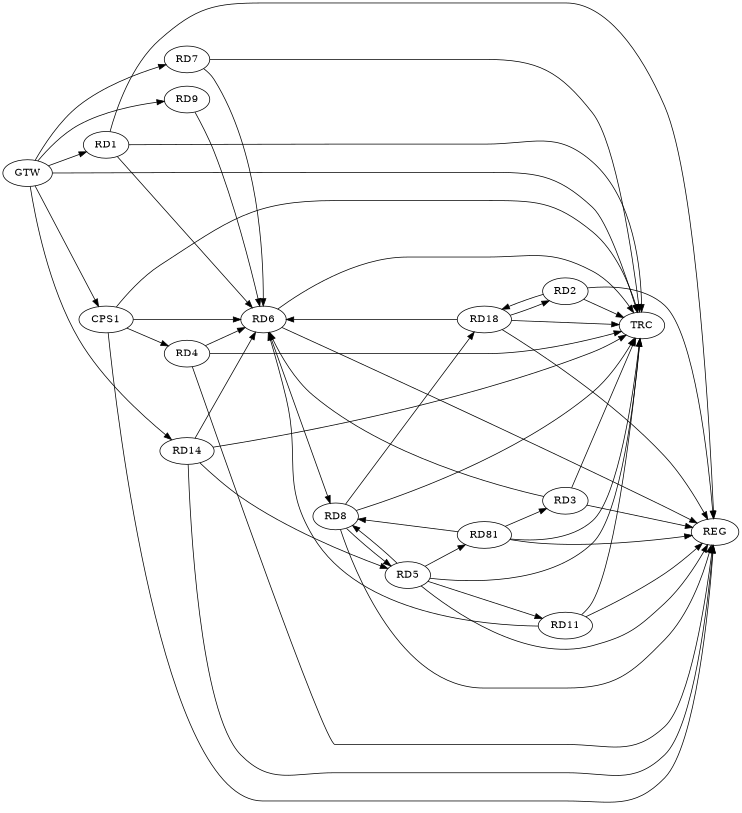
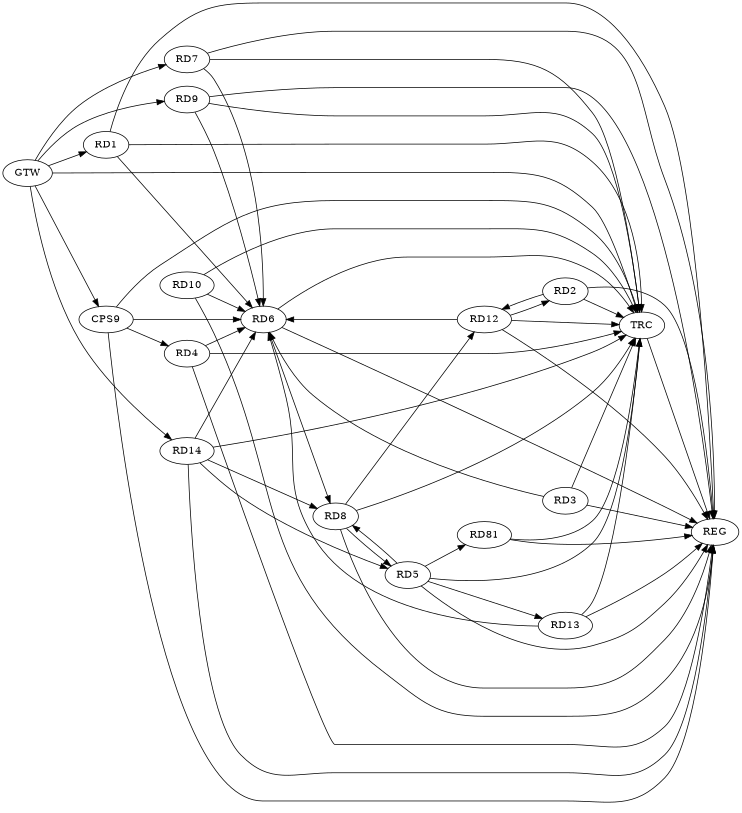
edge "RD7" -> "REG": added
edge "RD9" -> "TRC": added
edge "RD9" -> "REG": added
node "RD10": added
node "CPS1": label "CPS1" -> "CPS9"
node "RD18": label "RD18" -> "RD12"
edge "TRC" -> "REG": added
edge "RD81" -> "RD3": removed
edge "RD81" -> "RD8": now "RD14" -> "RD8"
node "RD11": label "RD11" -> "RD13"
